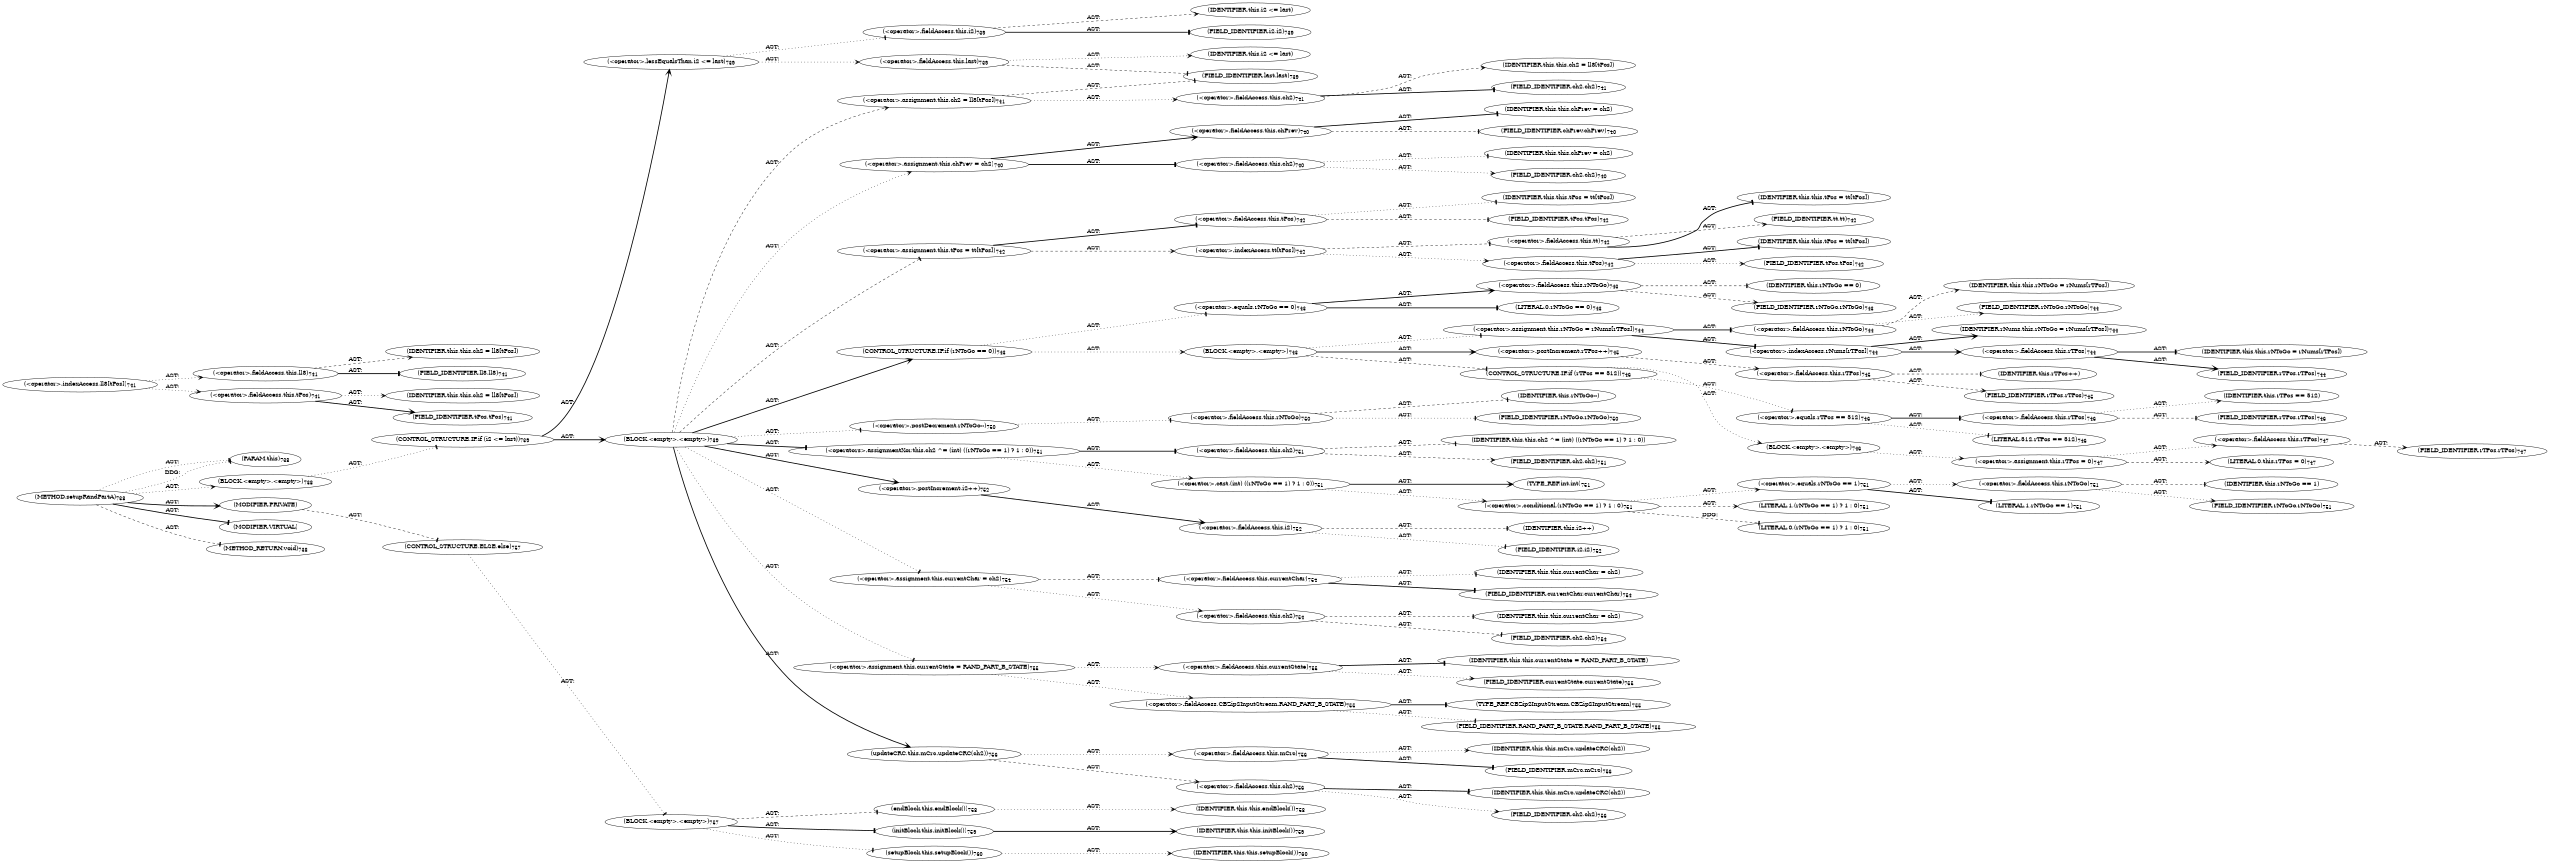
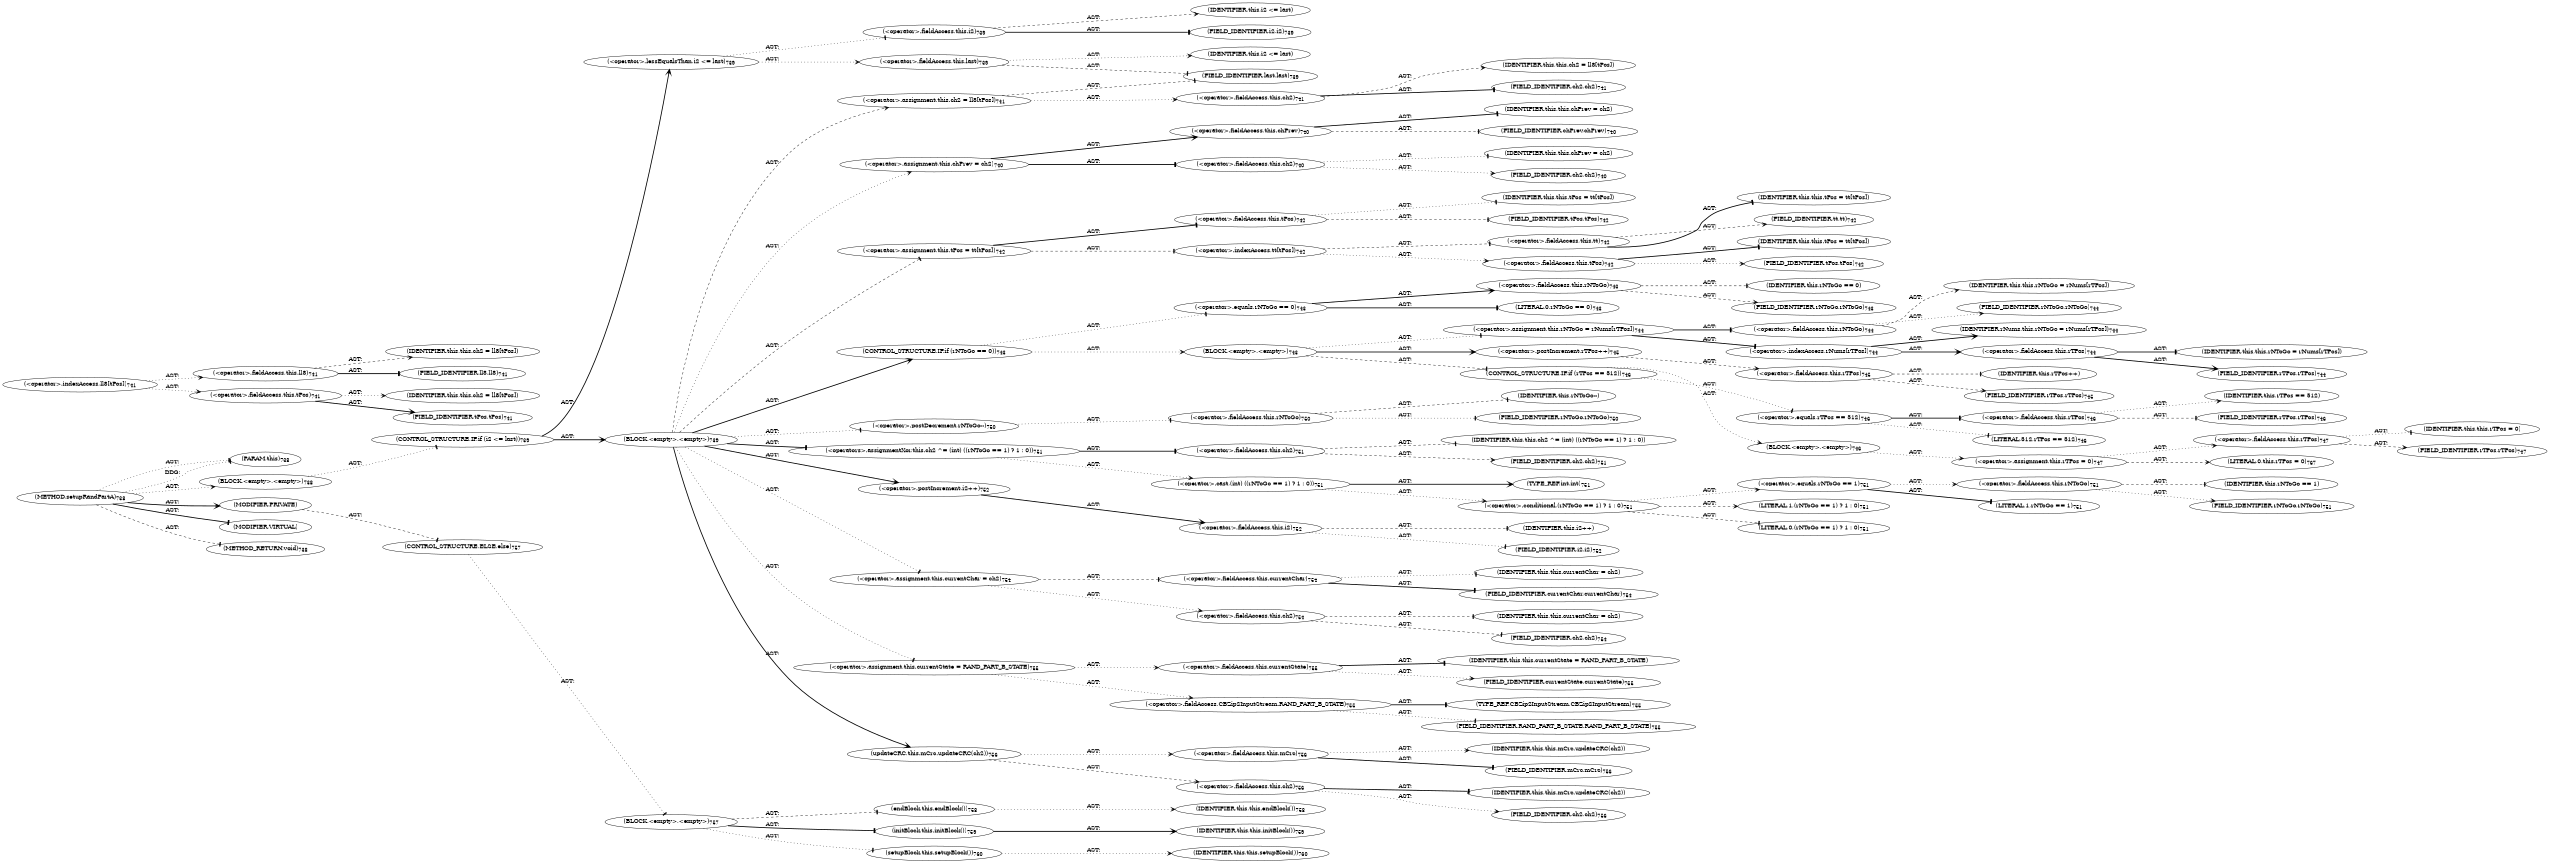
edge "(<operator>.assignment,this.tPos = tt[tPos])" -> "(<operator>.indexAccess,tt[tPos])": arrowhead vee -> tee
node "(IDENTIFIER,this,this.rTPos = 0)": added
node "(LITERAL,0,this.rTPos = 0)": text "747" -> "767"
edge "(<operator>.conditional,(rNToGo == 1) ? 1 : 0)" -> "(LITERAL,0,(rNToGo == 1) ? 1 : 0)": label "DDG: " -> "AST: "
